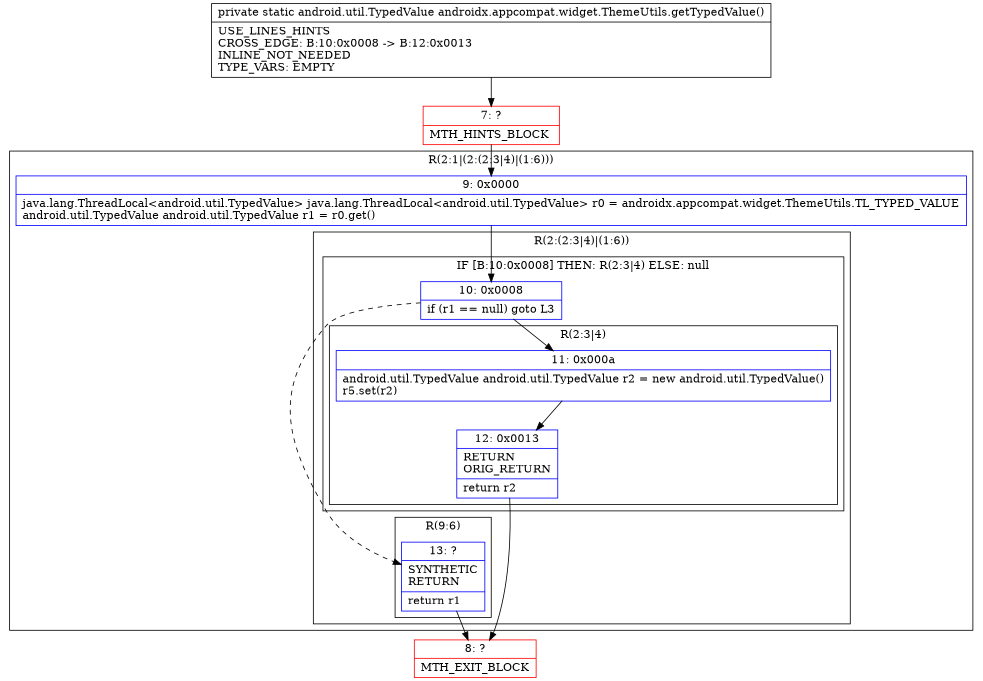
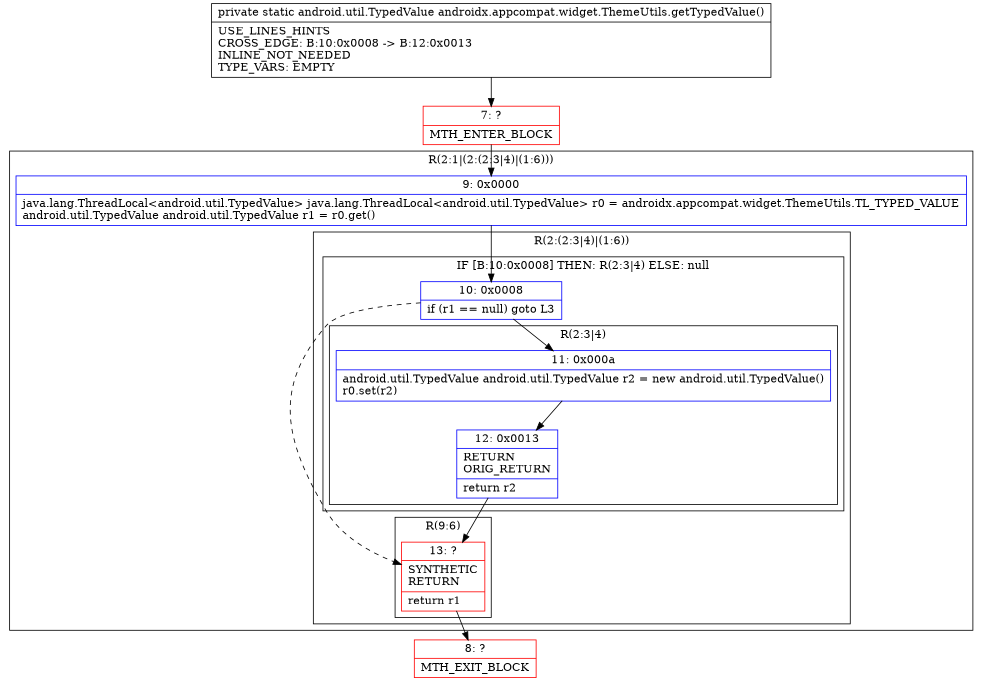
node "7: ?": text "MTH_HINTS_BLOCK" -> "MTH_ENTER_BLOCK"
node "11: 0x000a": text "r5.set(r2)" -> "r0.set(r2)"
edge "12: 0x0013" -> "8: ?": now "12: 0x0013" -> "13: ?"
node "13: ?": color blue -> red
